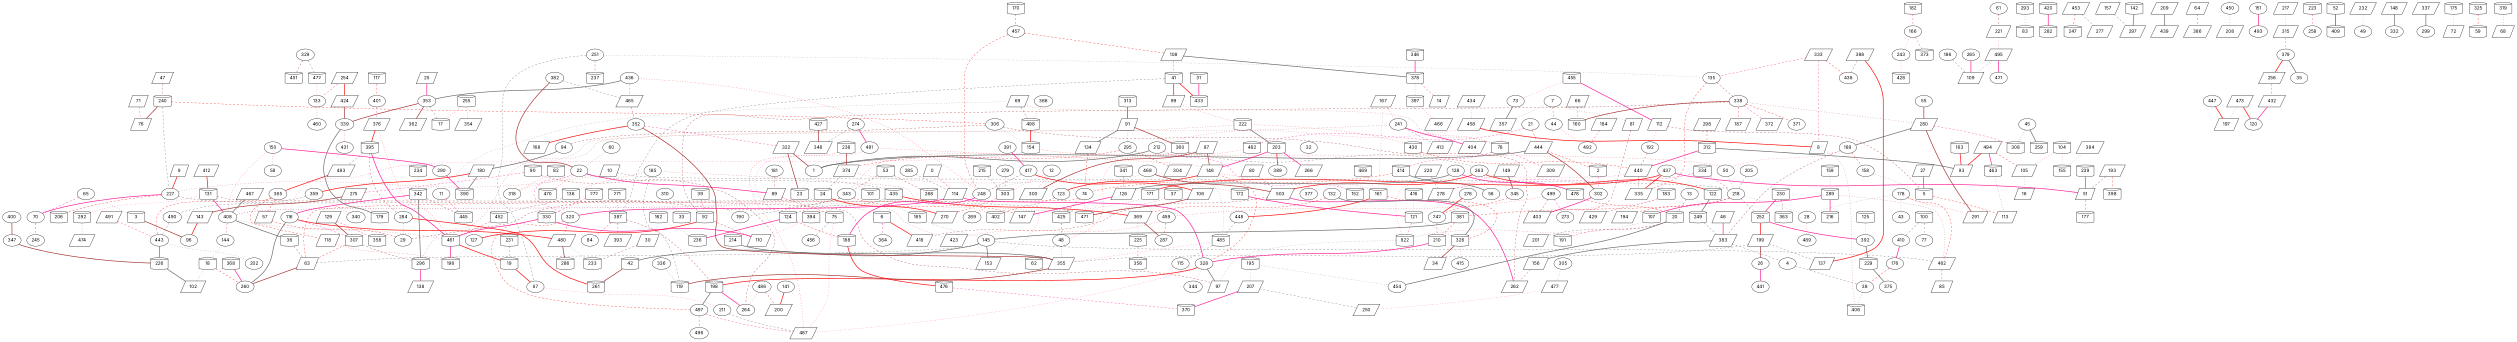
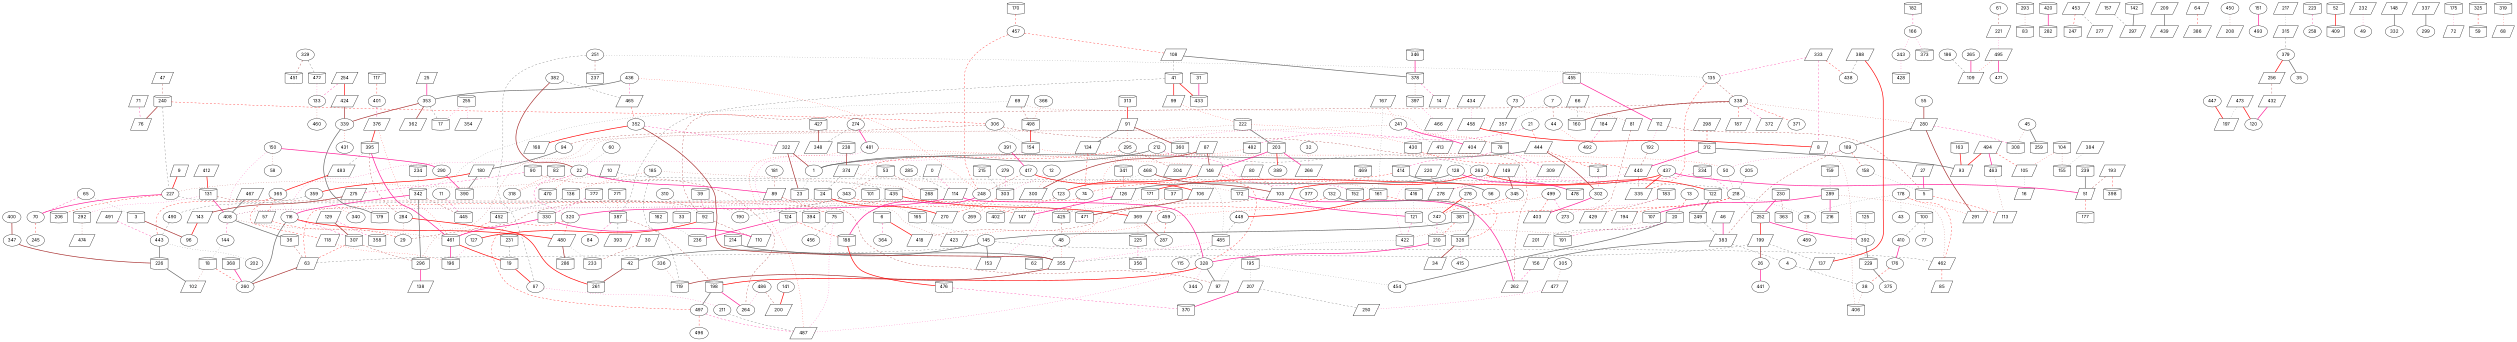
edge "166" -- "373": style dashed -> dotted
node "503": label "503" -> "103"
edge "478" -- "20": removed
node "822": label "822" -> "422"
